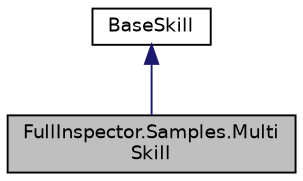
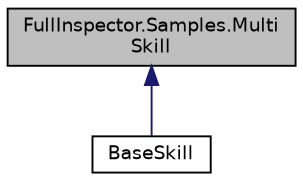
edge "FullInspector.Samples.Multi Skill" -> "BaseSkill": reversed
